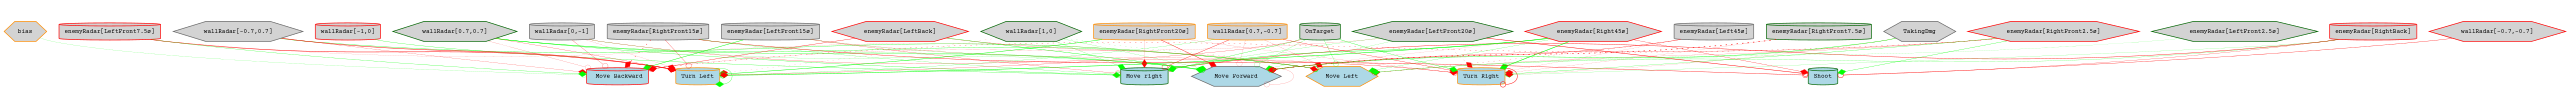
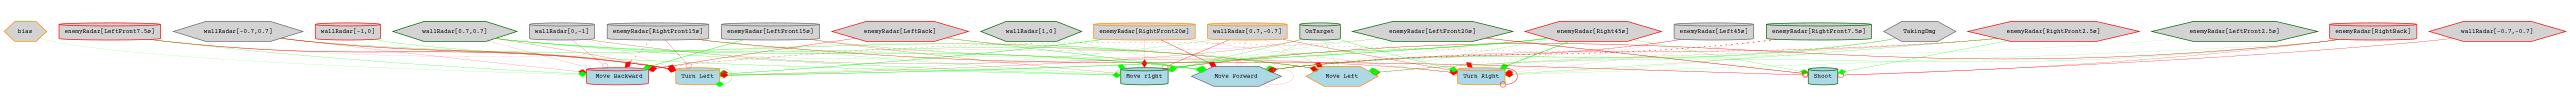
edge "enemyRadar[Right45ø]" -> "Shoot": color red -> green
